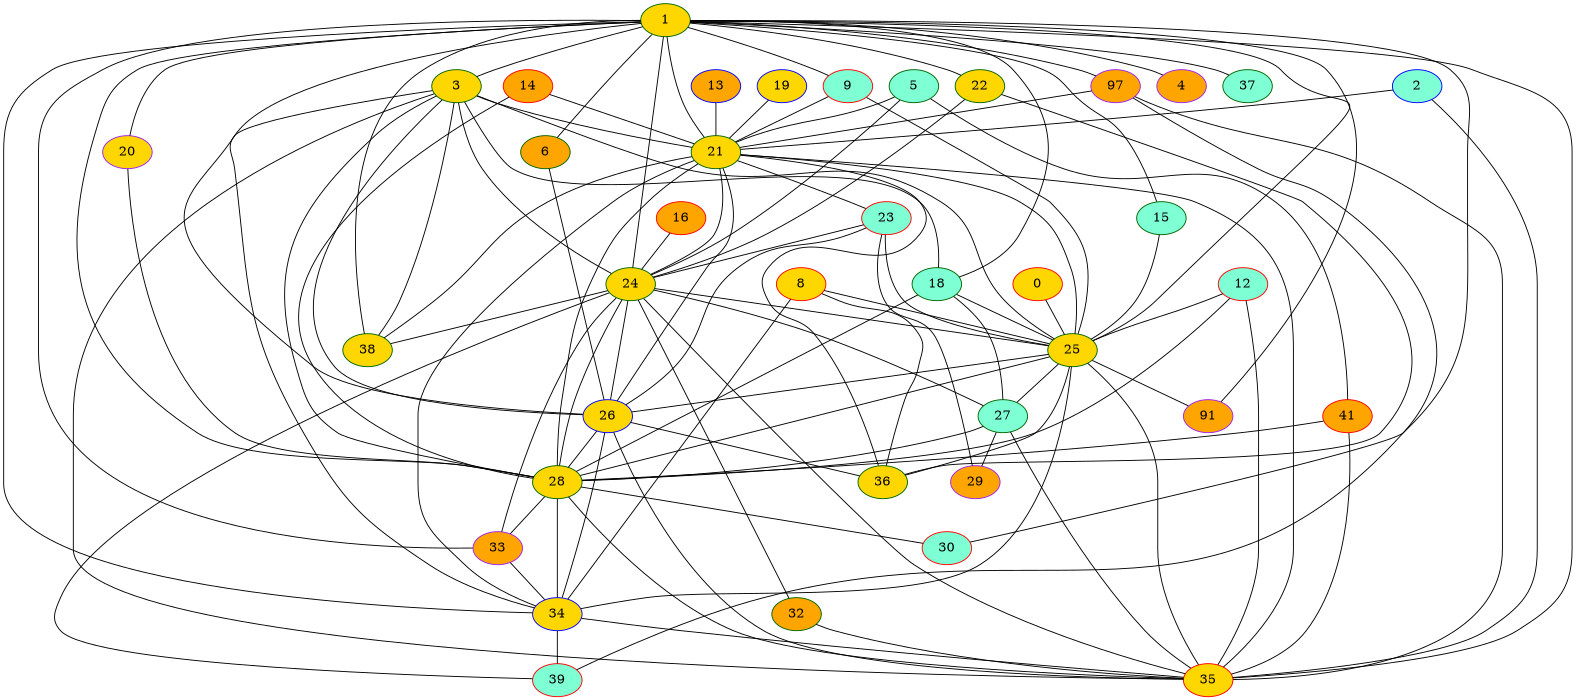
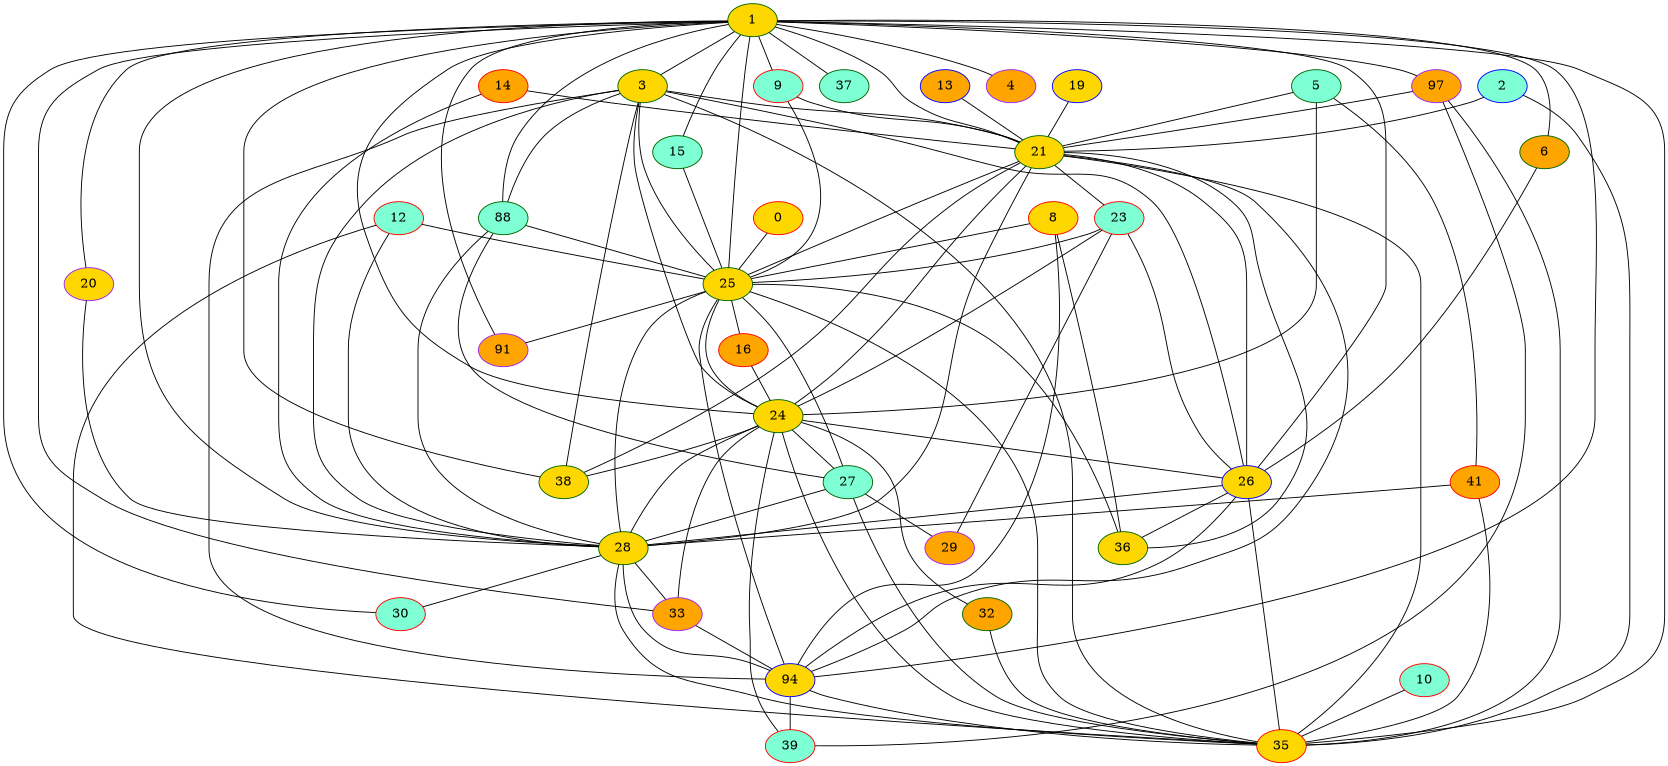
node "22": removed
node "18": label "18" -> "88"
edge "25" -- "26": now "25" -- "16"
node "34": label "34" -> "94"
node "10": added
